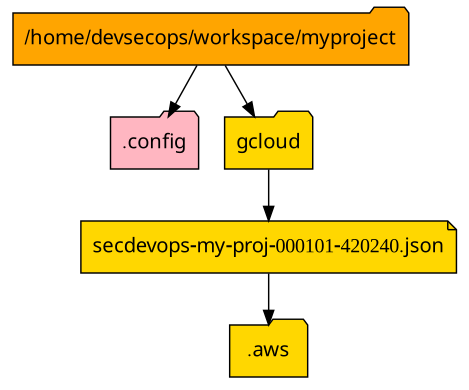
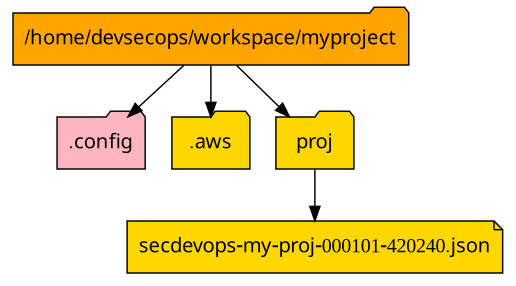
node "gcloud": label "gcloud" -> "proj"
edge "secdevops-my-proj-000101-420240.json" -> ".aws": now "/home/devsecops/workspace/myproject" -> ".aws"
